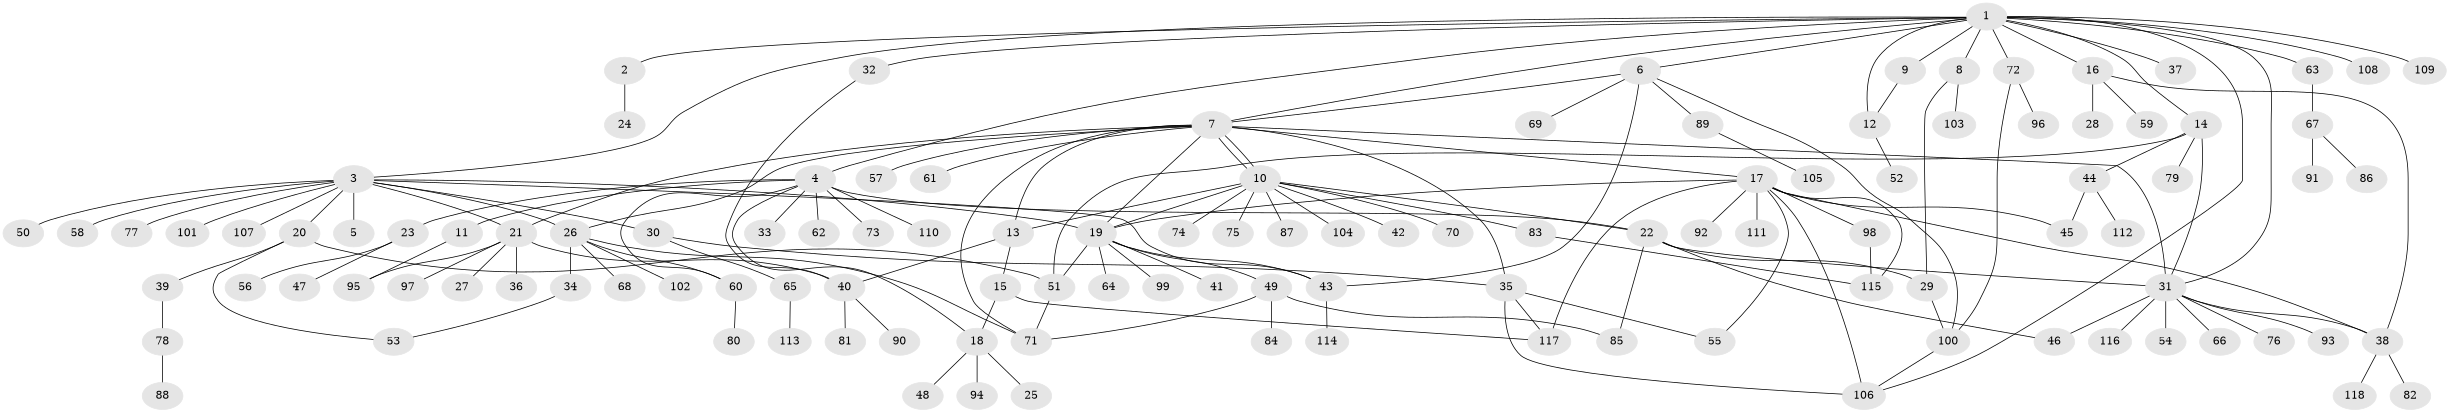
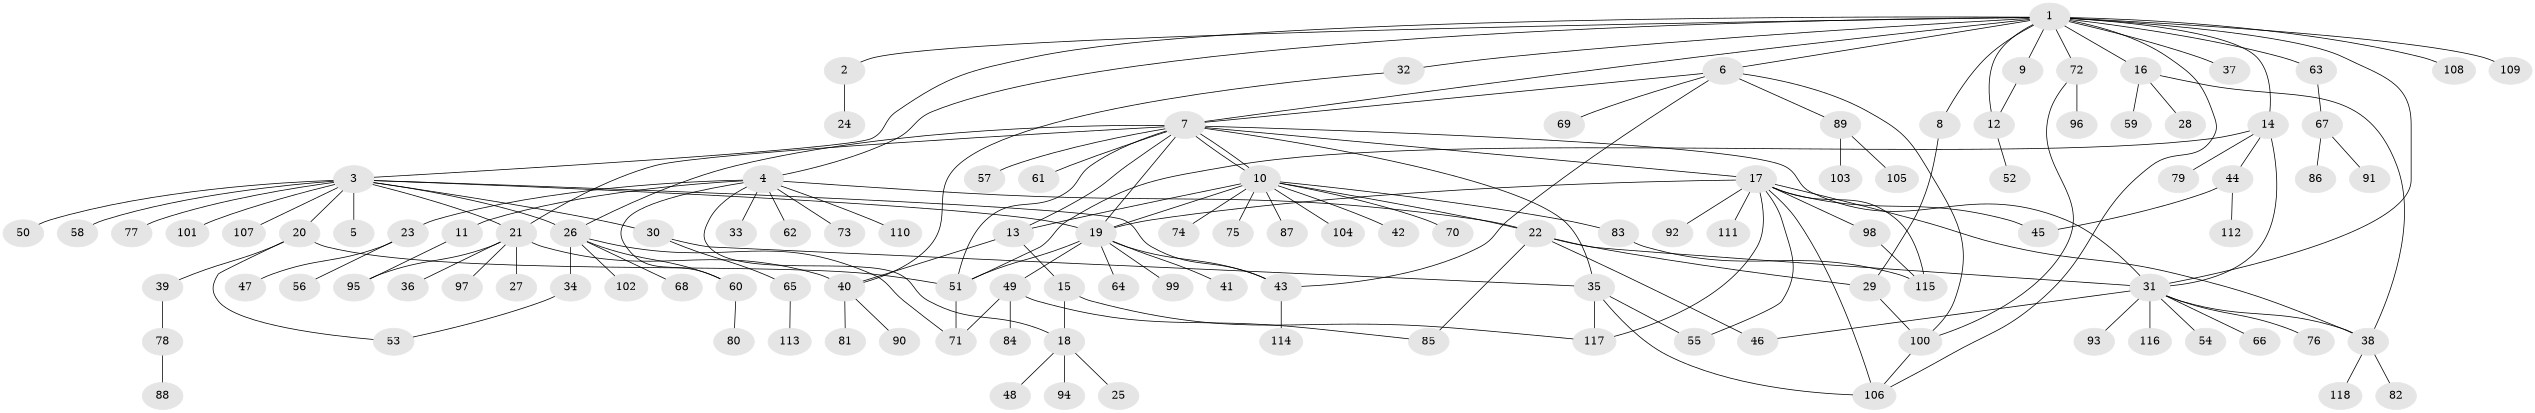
edge "8" -- "103": now "89" -- "103"
edge "7" -- "71": now "7" -- "51"
